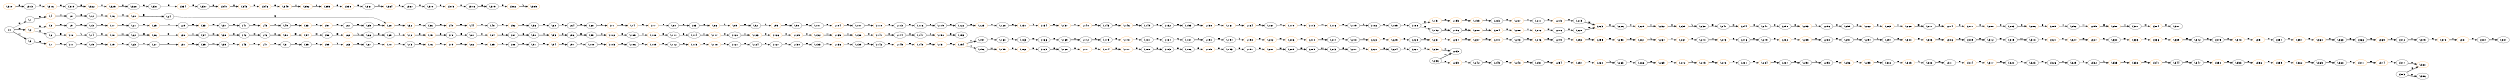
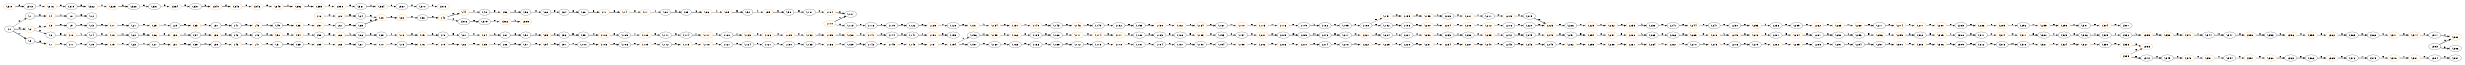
edge "S373" -> "S376": now "S40" -> "S376"
edge "S12" -> "S16": removed, label "T"
edge "S107" -> "S110": reversed
edge "S336" -> "S339": reversed
edge "S236" -> "S233": reversed
